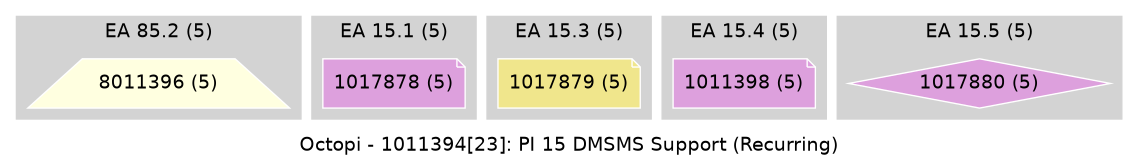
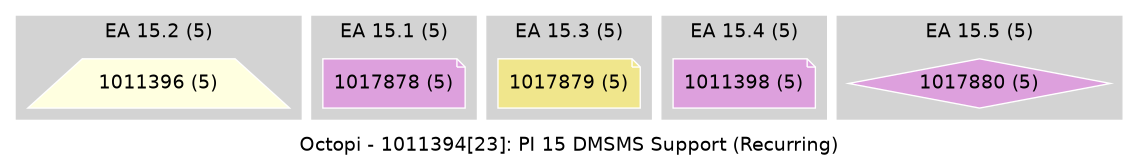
cluster "EA 85.2 (5)": label "EA 85.2 (5)" -> "EA 15.2 (5)"
node "8011396 (5)": label "8011396 (5)" -> "1011396 (5)"
